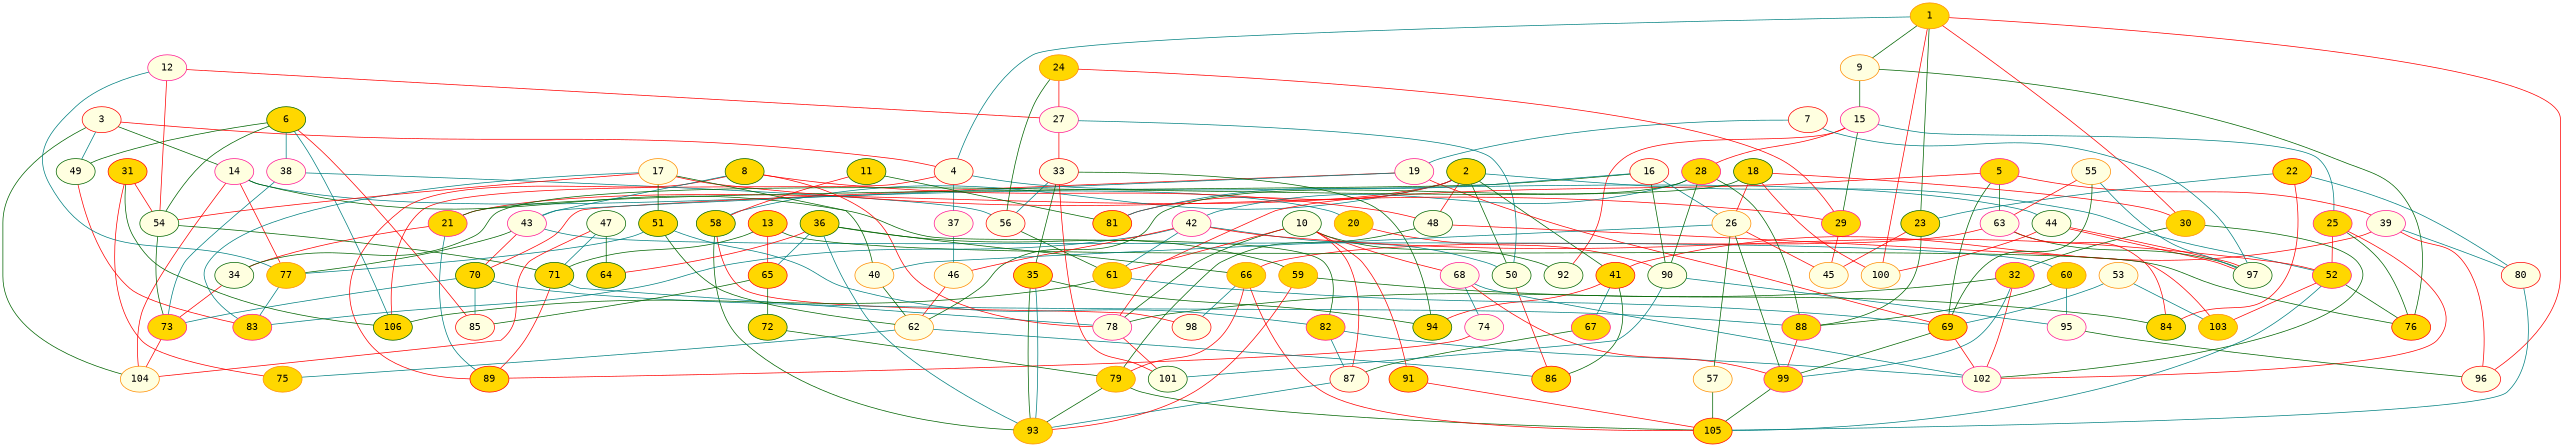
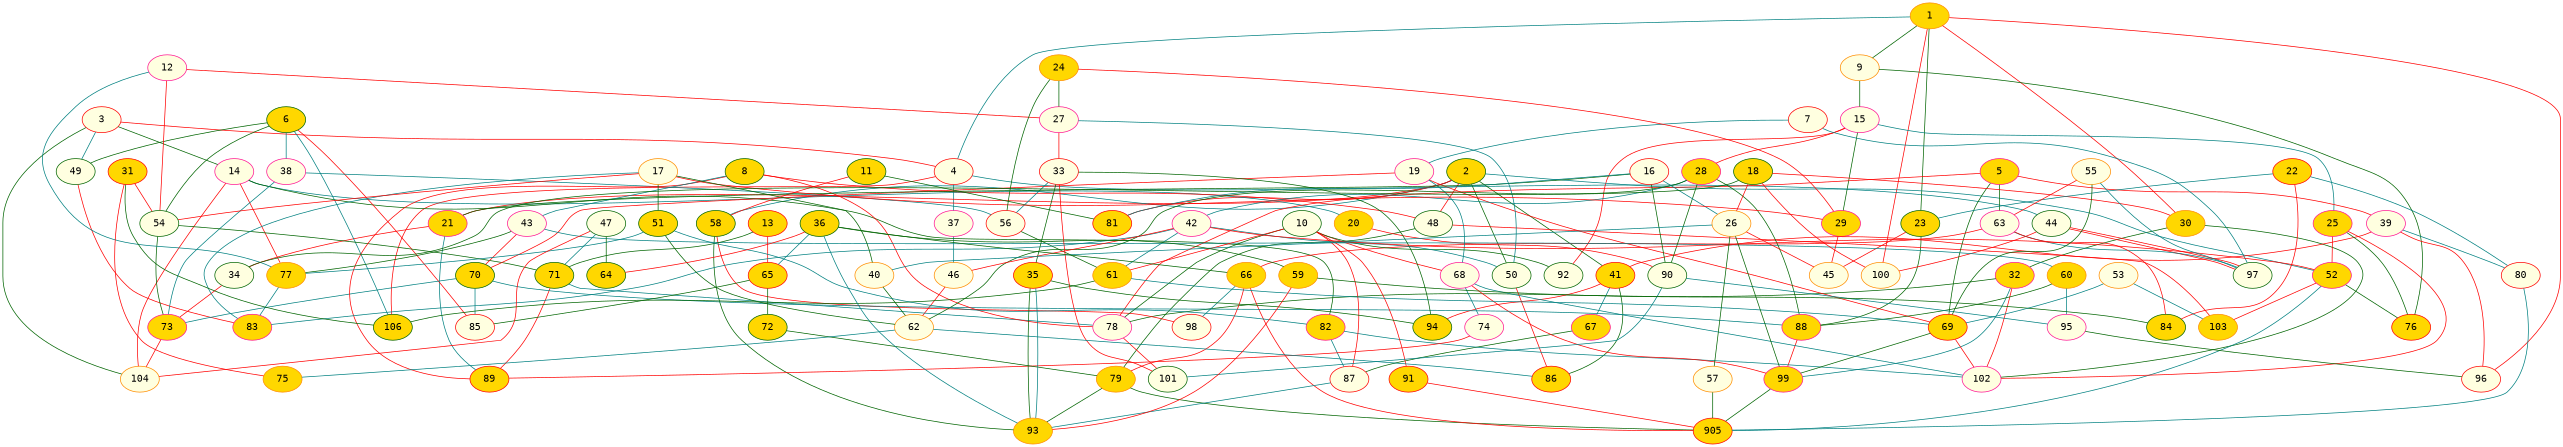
edge "24" -- "27": color red -> darkgreen
edge "19" -- "43": now "19" -- "68"
edge "63" -- "97": color darkgreen -> teal
edge "13" -- "76": removed
node "105": label "105" -> "905"
